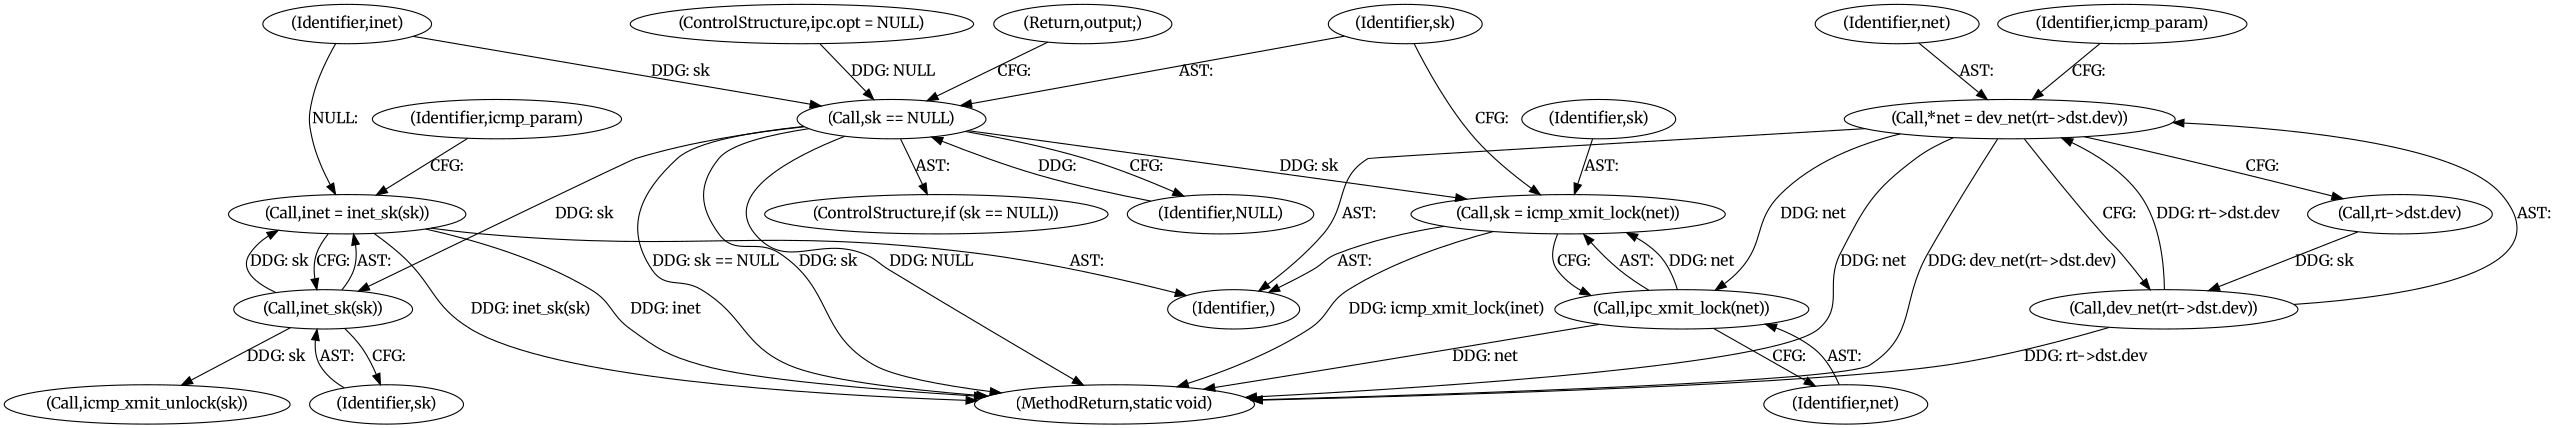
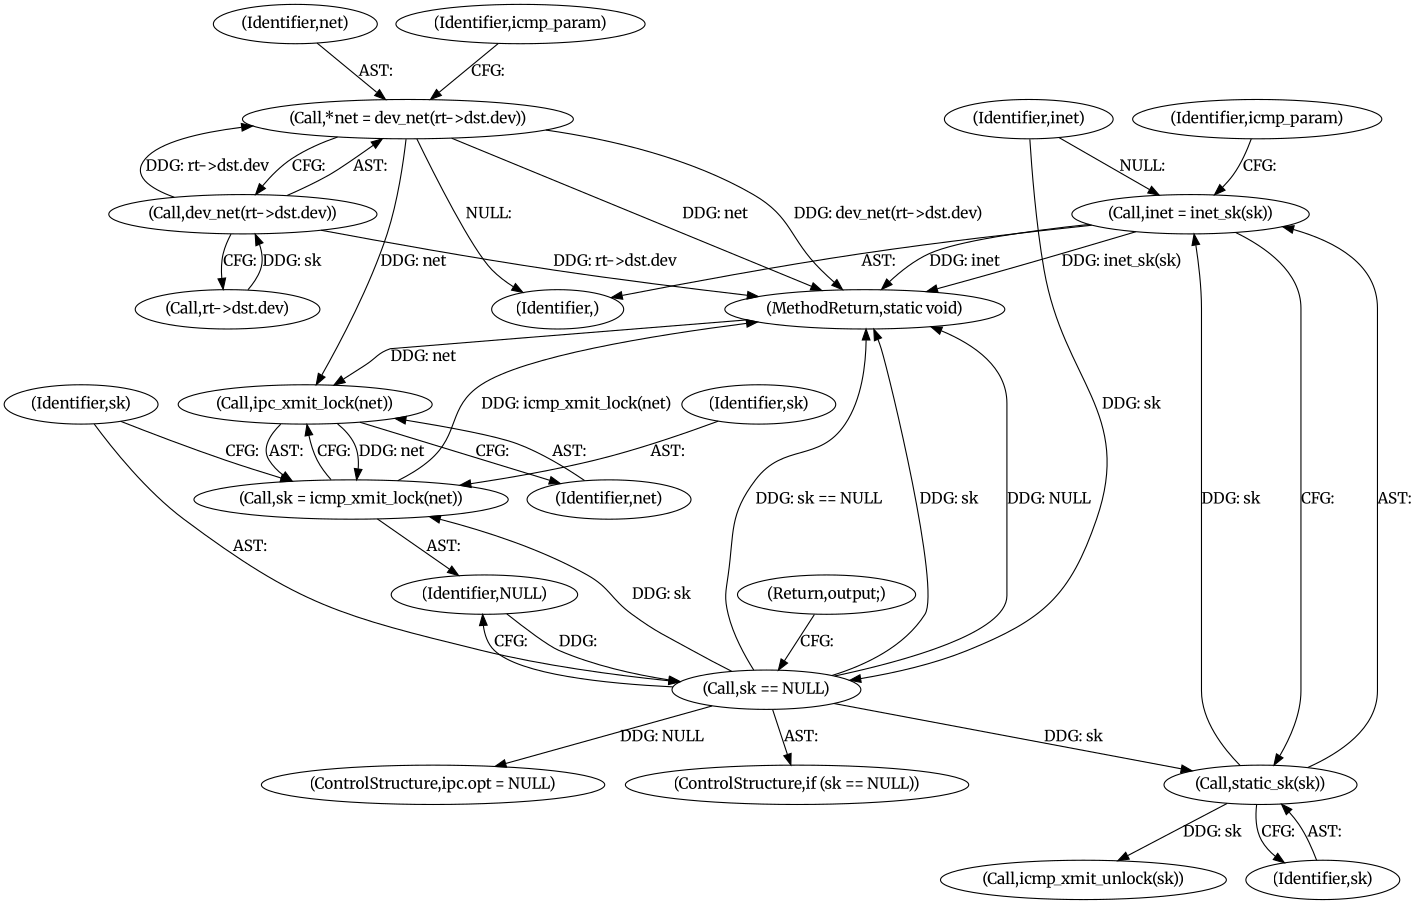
edge "(ControlStructure,ipc.opt = NULL)" -> "(Call,sk == NULL)": reversed
edge "(Call,*net = dev_net(rt->dst.dev))" -> "(Call,rt->dst.dev)": now "(Call,dev_net(rt->dst.dev))" -> "(Call,rt->dst.dev)"
edge "(Call,*net = dev_net(rt->dst.dev))" -> "(Identifier,)": label "AST: " -> "NULL: "
edge "(Call,sk = icmp_xmit_lock(net))" -> "(Identifier,)": now "(Call,sk = icmp_xmit_lock(net))" -> "(Identifier,NULL)"
node "(Call,inet_sk(sk))": label "(Call,inet_sk(sk))" -> "(Call,static_sk(sk))"
edge "(Call,sk = icmp_xmit_lock(net))" -> "(MethodReturn,static void)": label "DDG: icmp_xmit_lock(inet)" -> "DDG: icmp_xmit_lock(net)"
edge "(Call,ipc_xmit_lock(net))" -> "(MethodReturn,static void)": reversed
